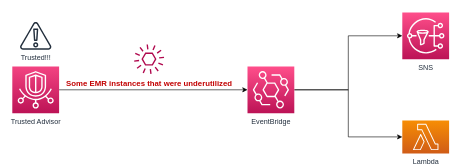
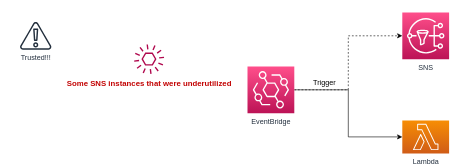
edge "EventBridge" -> "SNS": style solid -> dashed
node "Some EMR instances that were underutilized": label "Some EMR instances that were underutilized" -> "Some SNS instances that were underutilized"
node "Trigger": added
node "Trusted Advisor": removed
edge "Trusted Advisor" -> "EventBridge": removed
